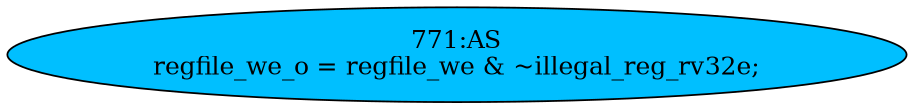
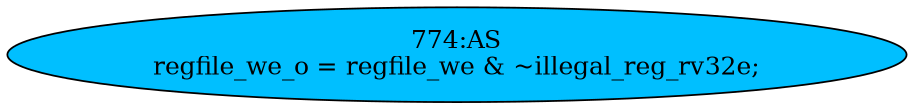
node "771:AS regfile_we_o = regfile_we & ~illegal_reg_rv32e;": label "771:AS regfile_we_o = regfile_we & ~illegal_reg_rv32e;" -> "774:AS regfile_we_o = regfile_we & ~illegal_reg_rv32e;"
